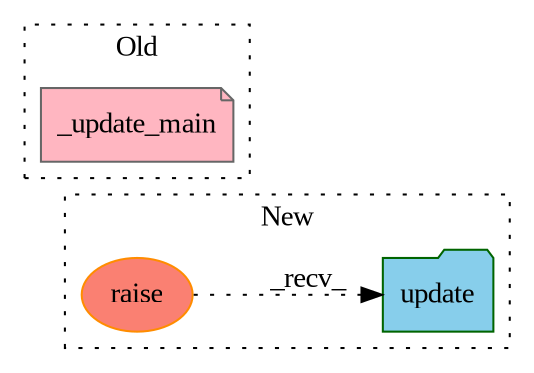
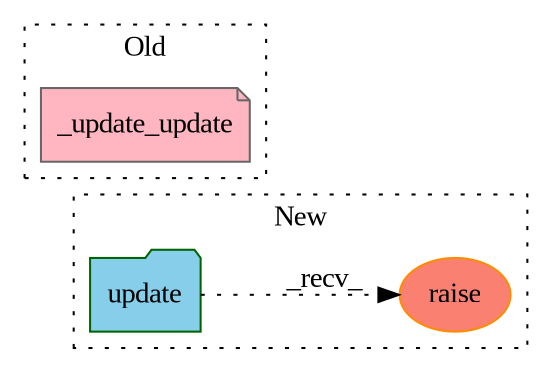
node "_update_main": label "_update_main" -> "_update_update"
edge "raise" -> "update": reversed
